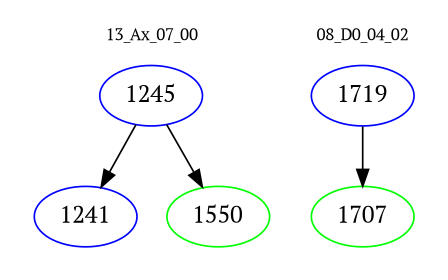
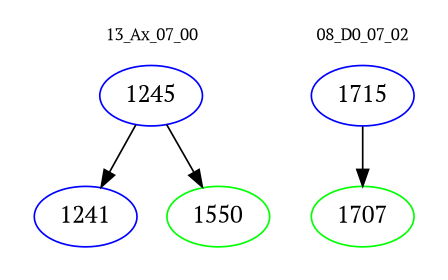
cluster "08_D0_04_02": label "08_D0_04_02" -> "08_D0_07_02"
node "1719": label "1719" -> "1715"
